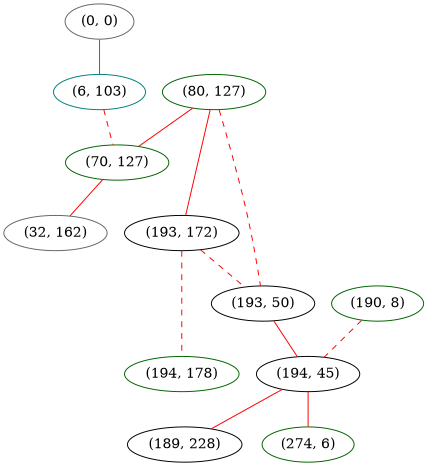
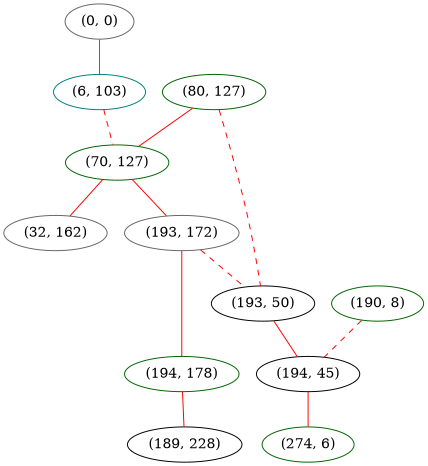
edge "(80, 127)" -- "(193, 172)": now "(70, 127)" -- "(193, 172)"
node "(193, 172)": color black -> gray40
edge "(193, 172)" -- "(194, 178)": style dashed -> solid
edge "(194, 45)" -- "(189, 228)": now "(194, 178)" -- "(189, 228)"
